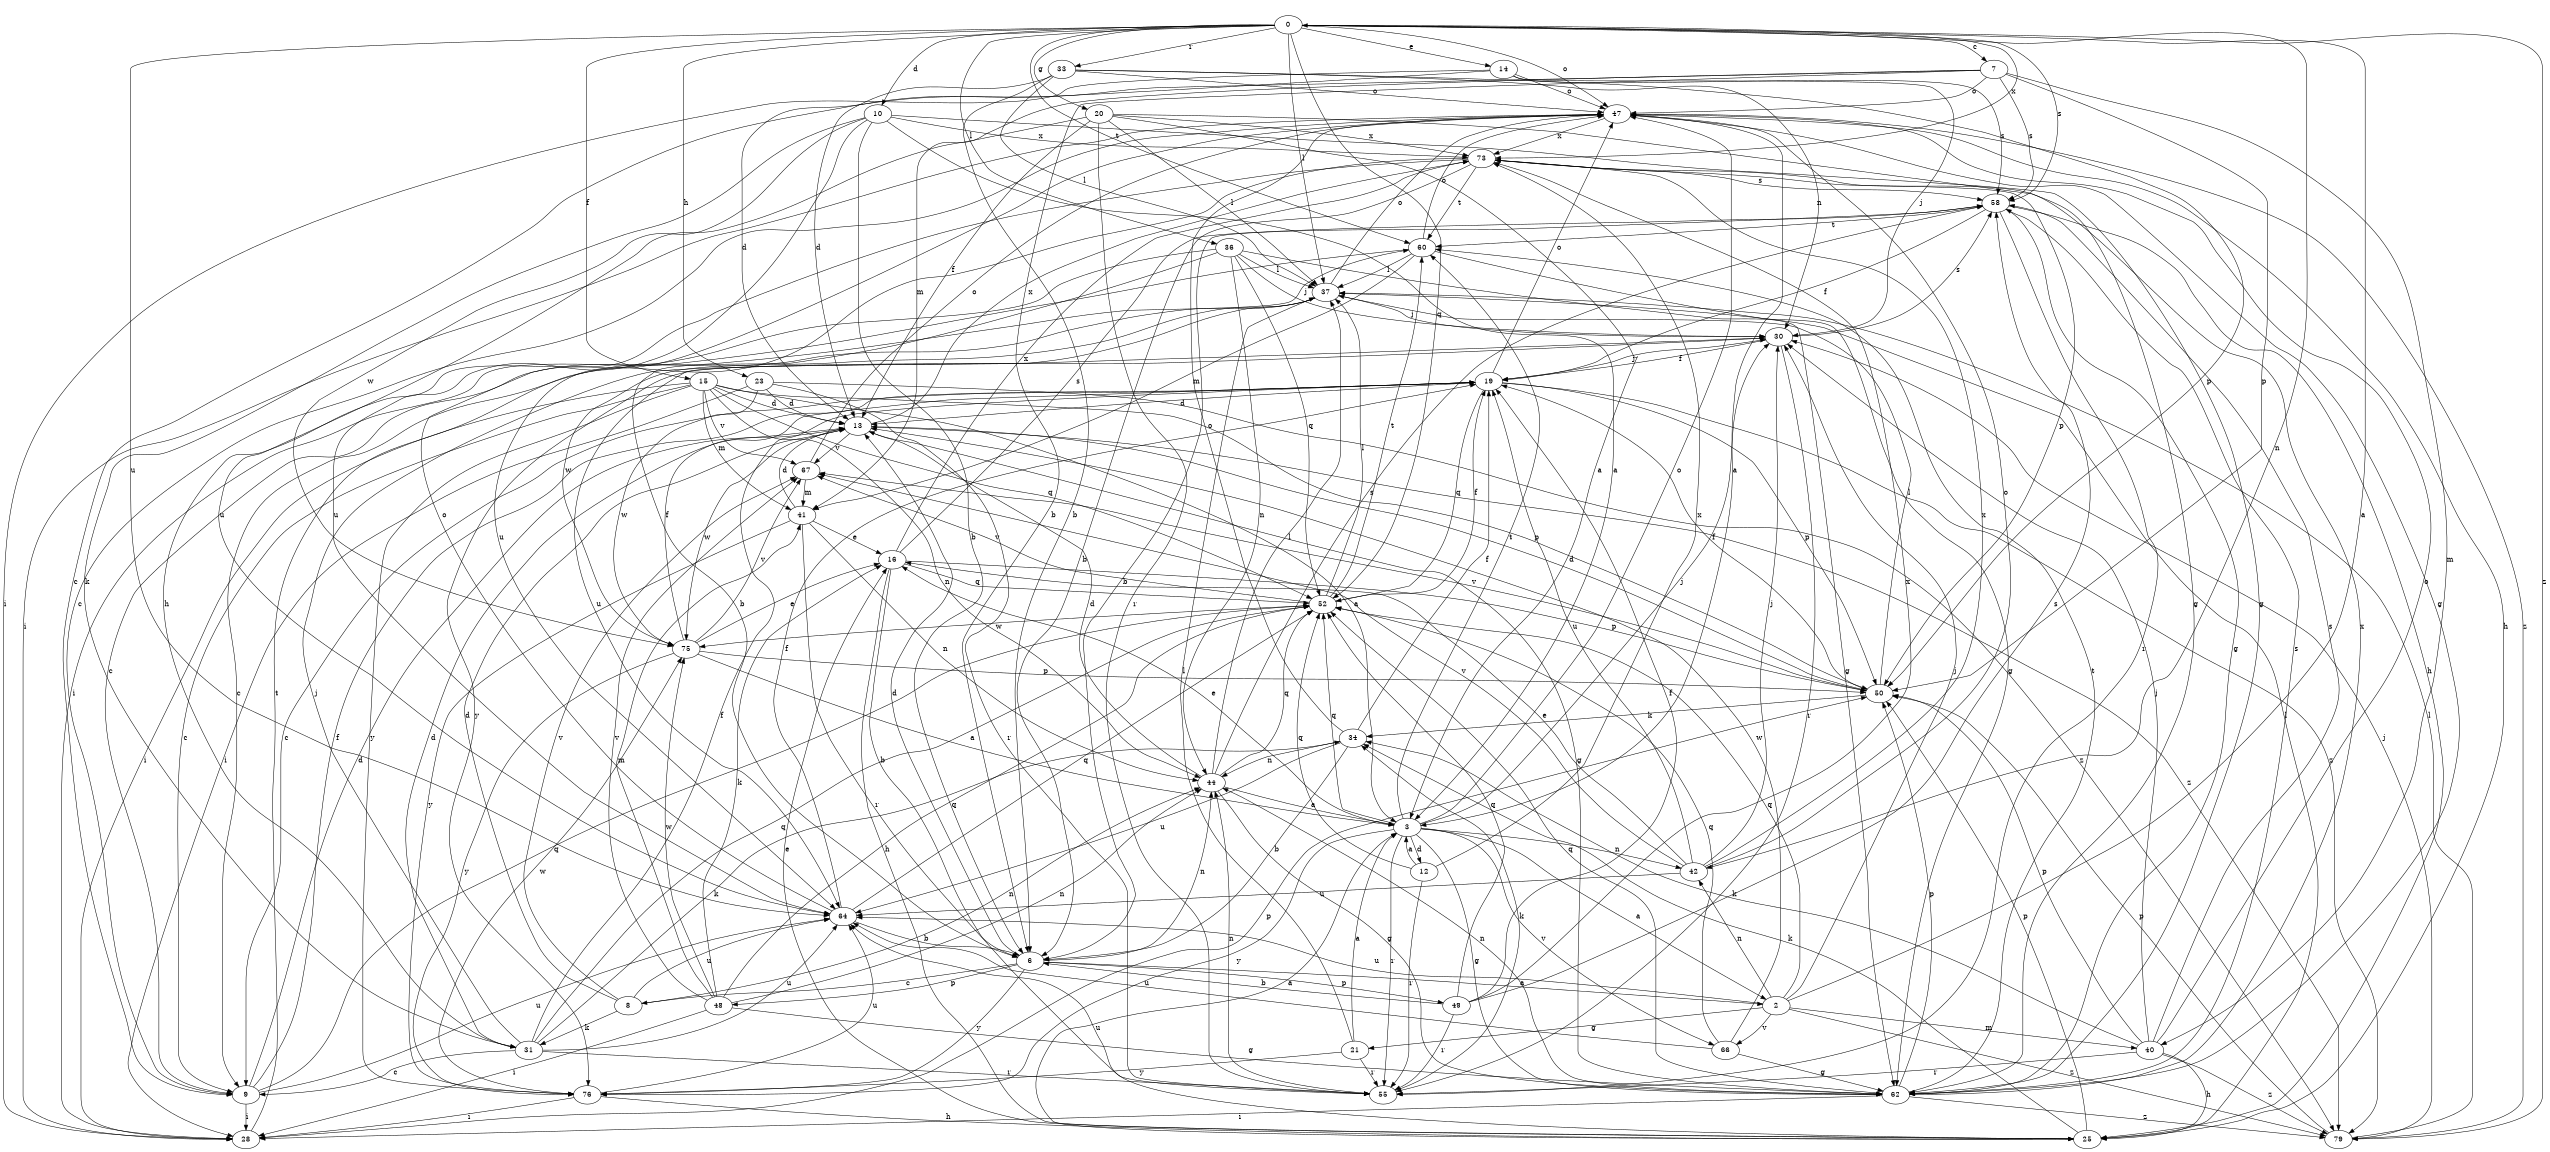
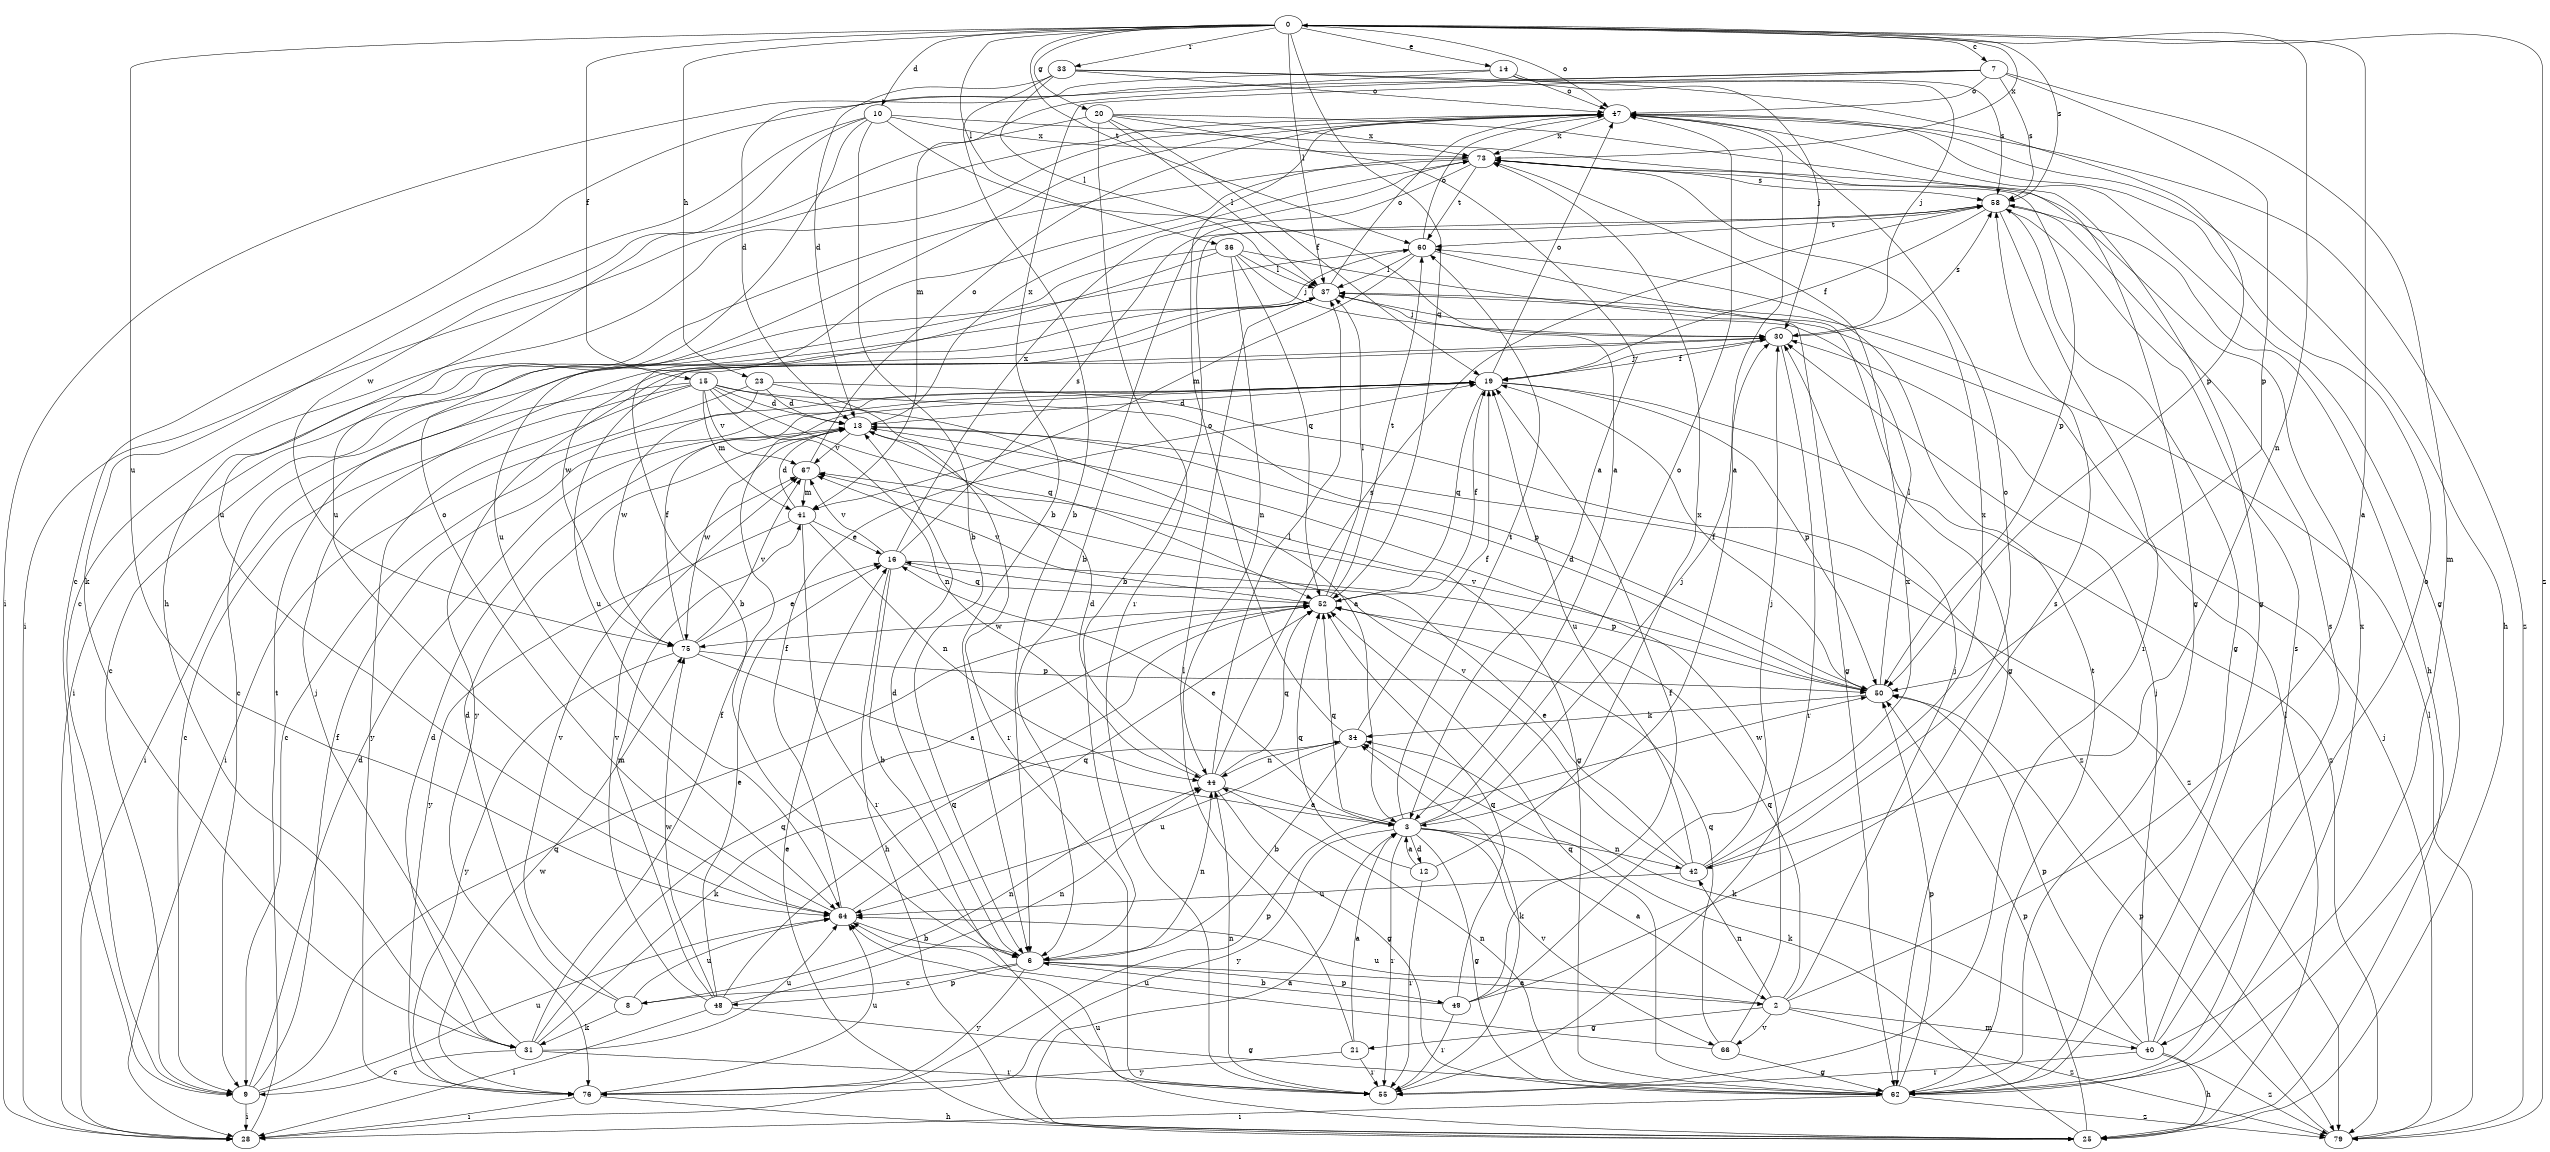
edge "33" -> "30": label "n" -> "j"
edge "20" -> "13": now "20" -> "19"
edge "16" -> "67": added, label "v"
edge "48" -> "16": label "k" -> "e"
